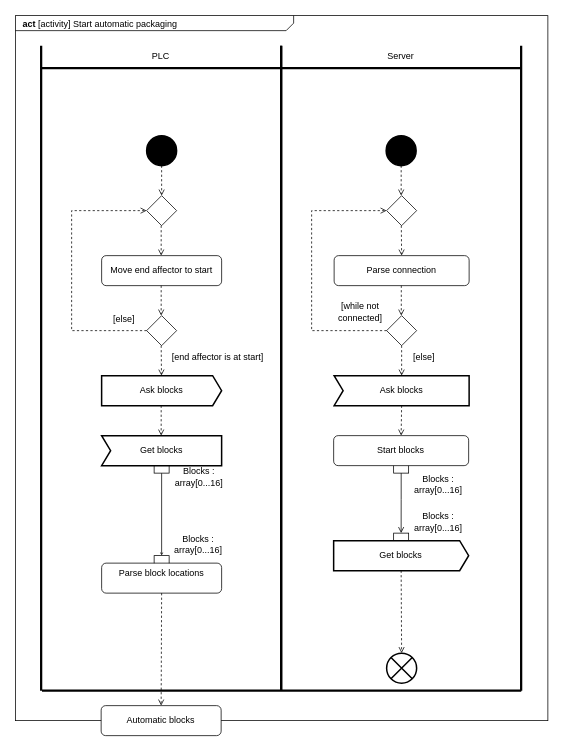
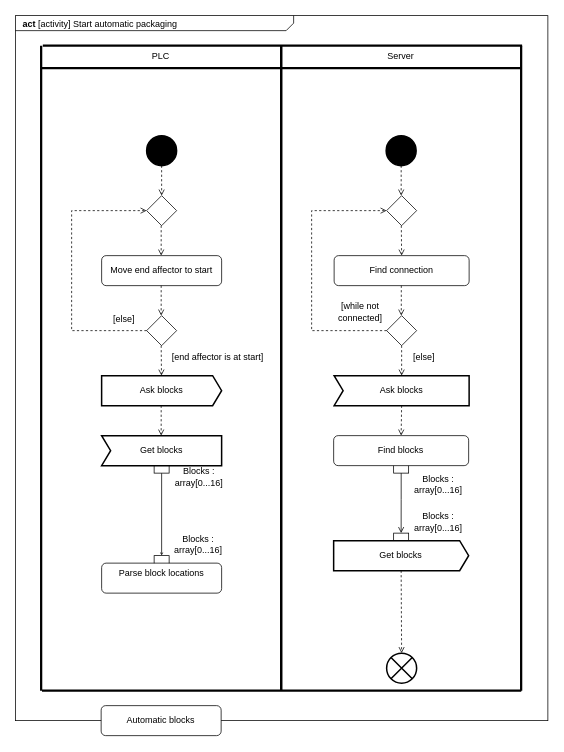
edge "PLC" -- "Server": added
node "Parse connection": label "Parse connection" -> "Find connection"
node "Start blocks": label "Start blocks" -> "Find blocks"
edge "Parse block locations" -> "Automatic blocks": removed
